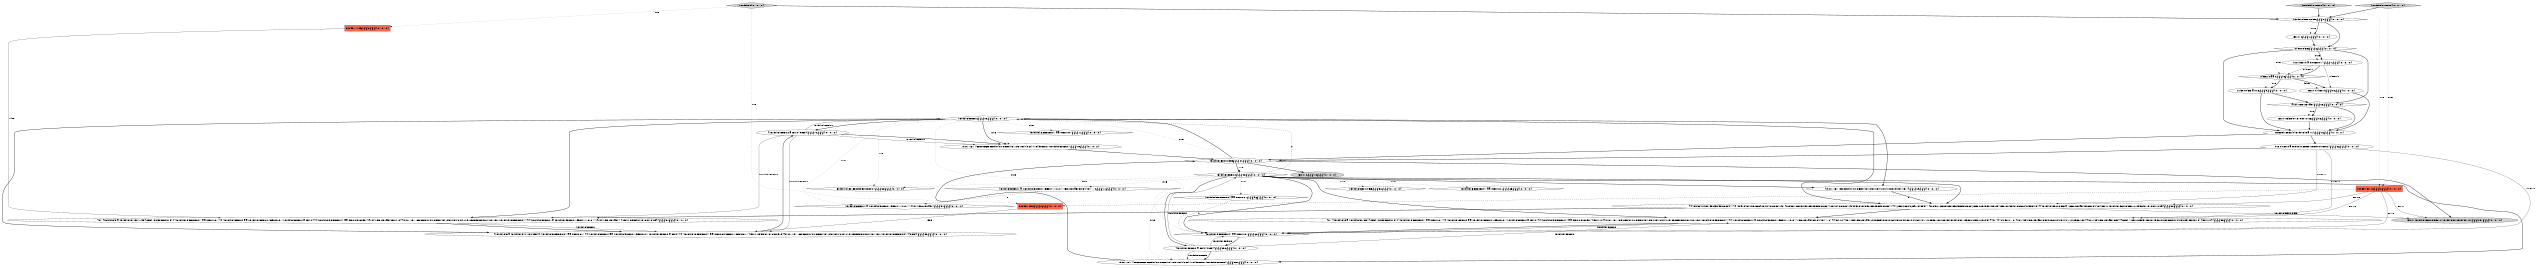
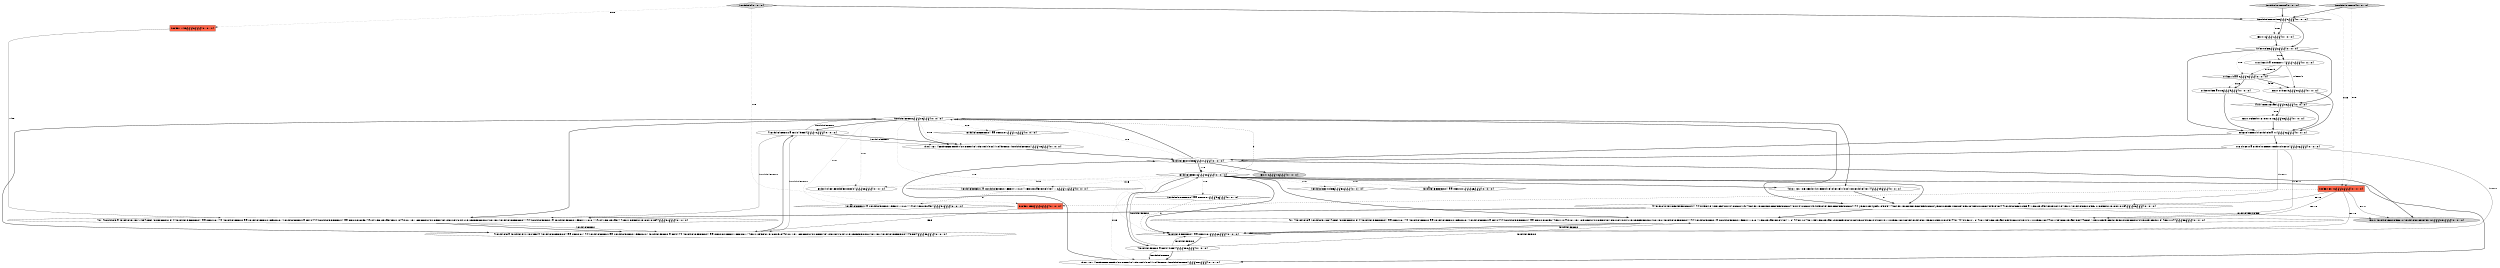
node "endpoint.hasNegotiableProtocols()@@@23@@@['1', '1', '1']": shape diamond -> ellipse
